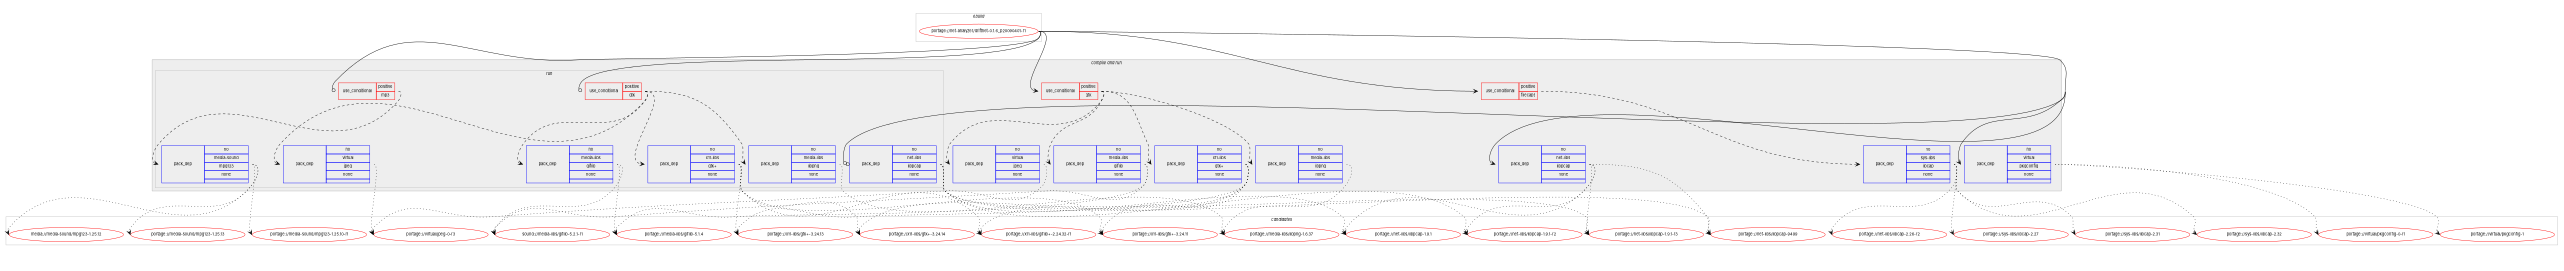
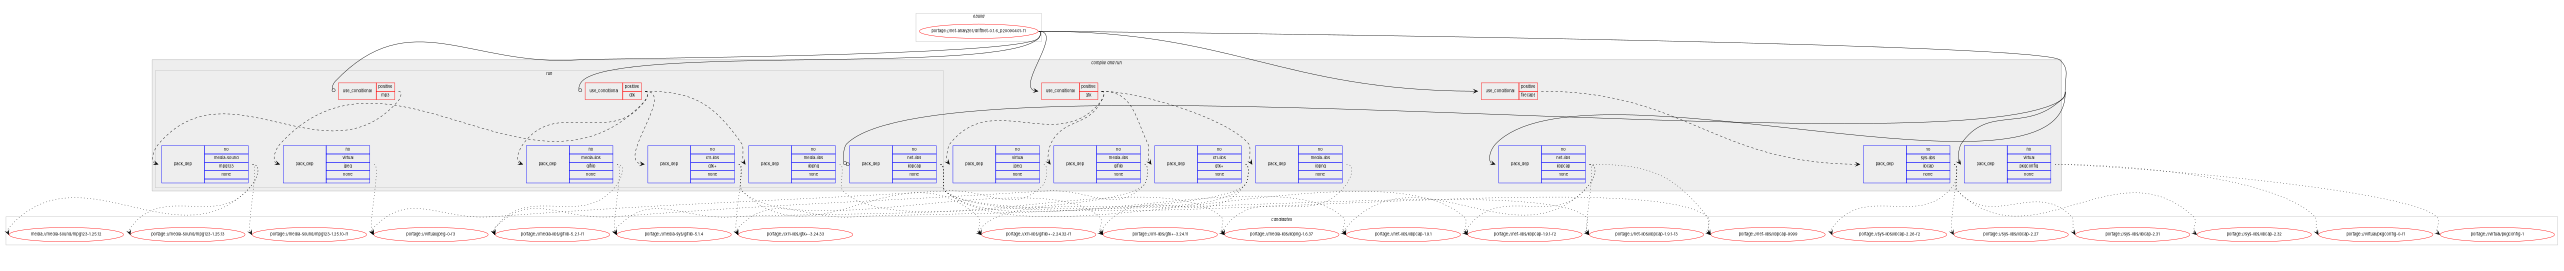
node "sound://media-libs/giflib-5.2.1-r1": label "sound://media-libs/giflib-5.2.1-r1" -> "portage://media-libs/giflib-5.2.1-r1"
node "portage://media-libs/giflib-5.1.4": label "portage://media-libs/giflib-5.1.4" -> "portage://media-sys/giflib-5.1.4"
node "portage://x11-libs/gtk+-3.24.13": label "portage://x11-libs/gtk+-3.24.13" -> "portage://x11-libs/gtk+-3.24.33"
node "portage://x11-libs/gtk+-3.24.14": removed
node "portage://net-libs/libpcap-9499": label "portage://net-libs/libpcap-9499" -> "portage://net-libs/libpcap-9999"
node "portage://net-libs/libcap-2.26-r2": label "portage://net-libs/libcap-2.26-r2" -> "portage://sys-libs/libcap-2.26-r2"
